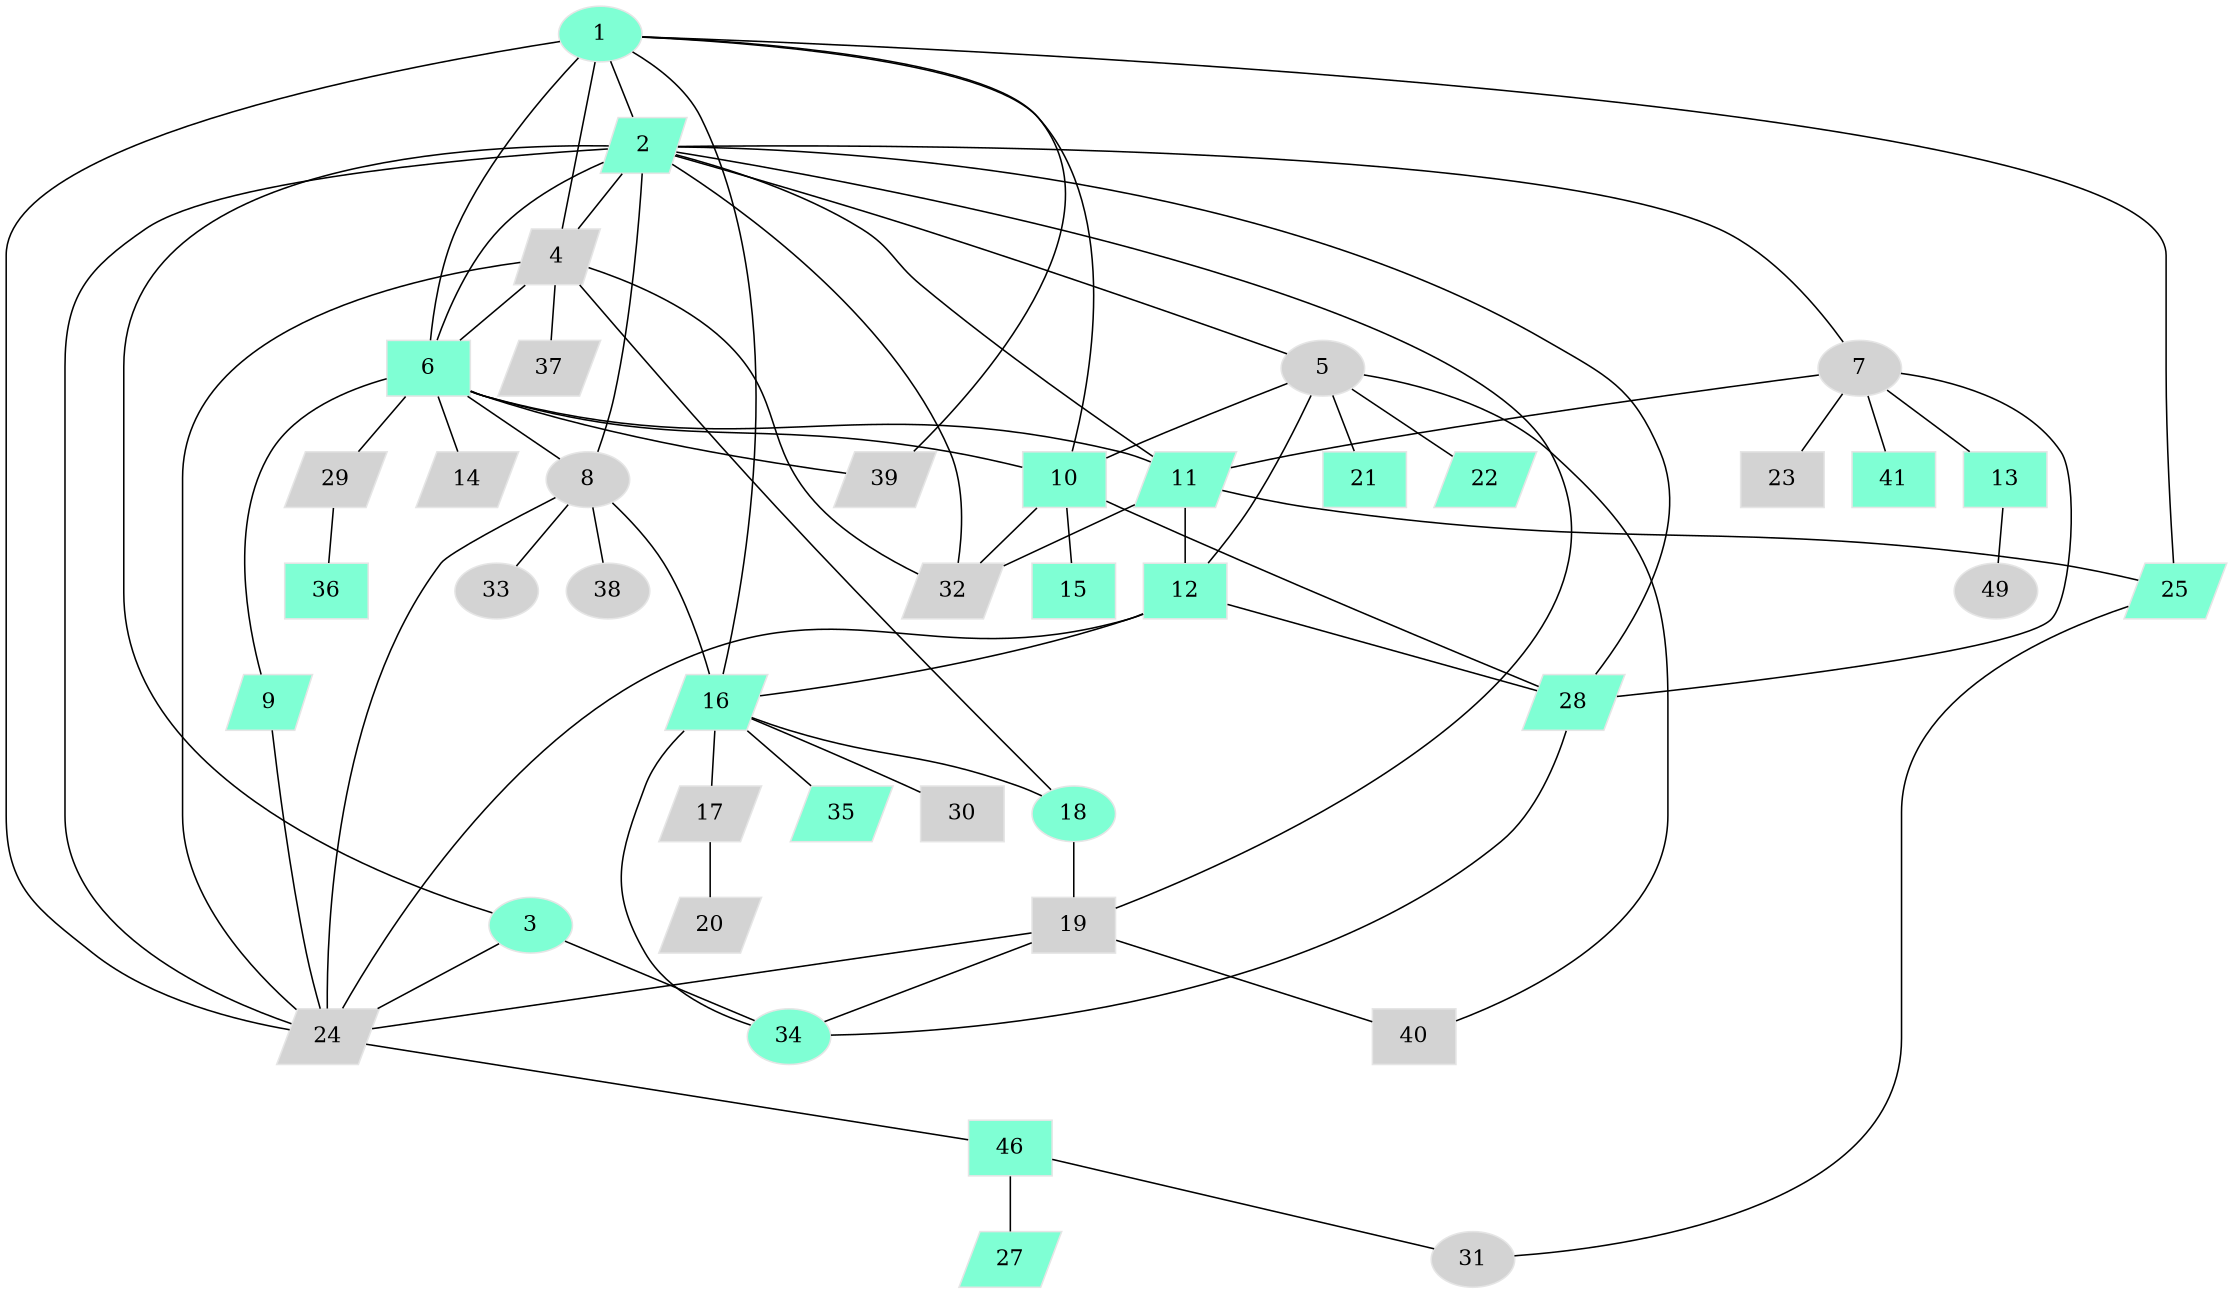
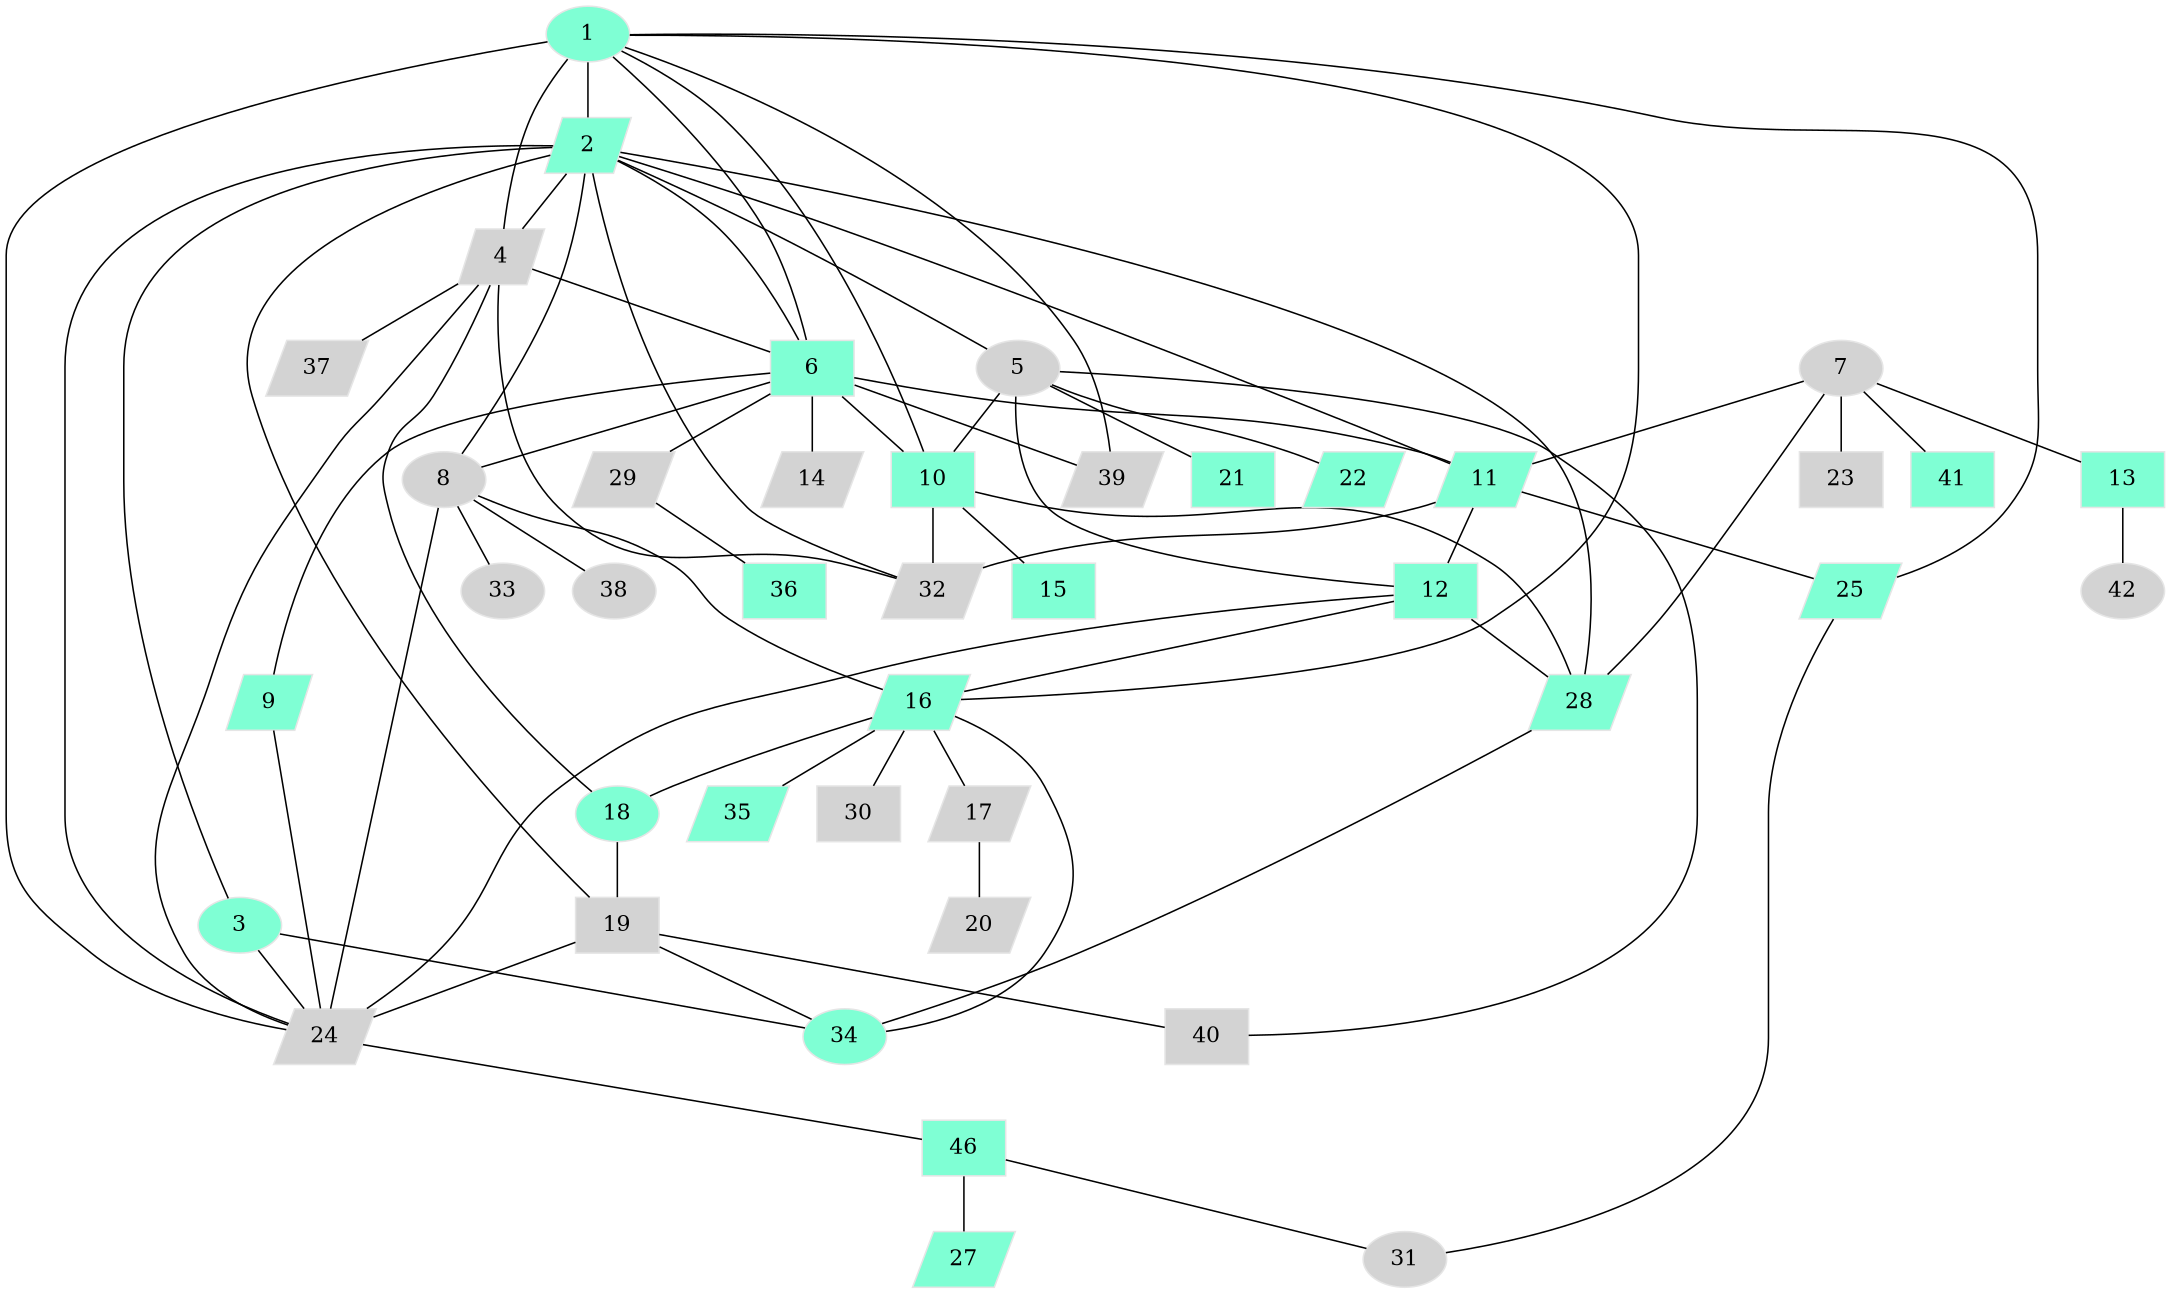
edge "2" -- "7": removed
node "49": label "49" -> "42"
